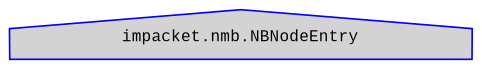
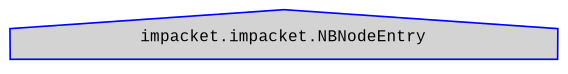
node "impacket.nmb.NBNodeEntry": label "impacket.nmb.NBNodeEntry" -> "impacket.impacket.NBNodeEntry"
